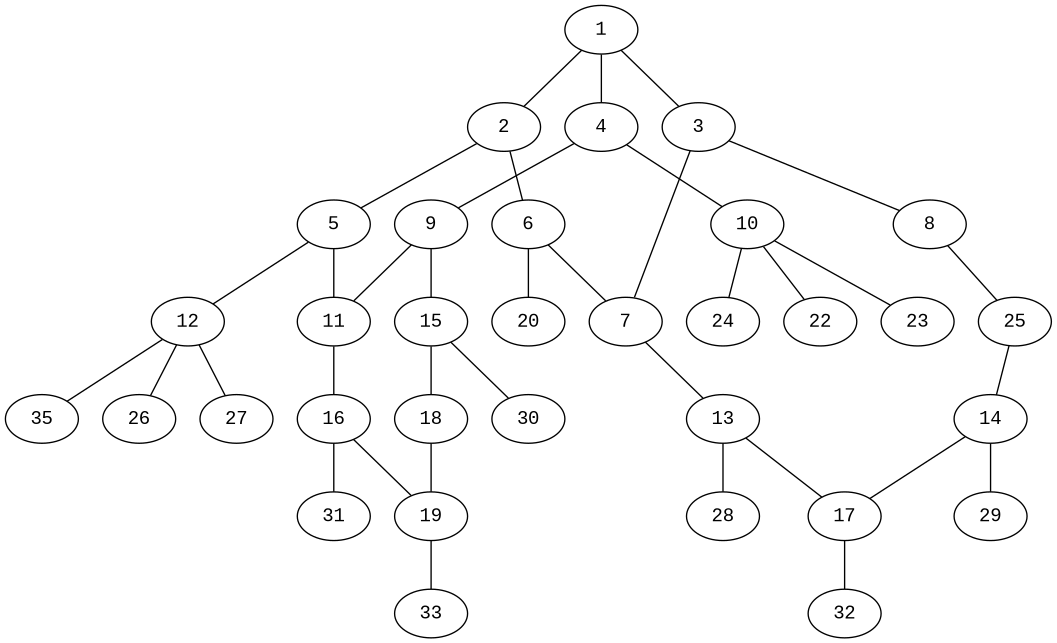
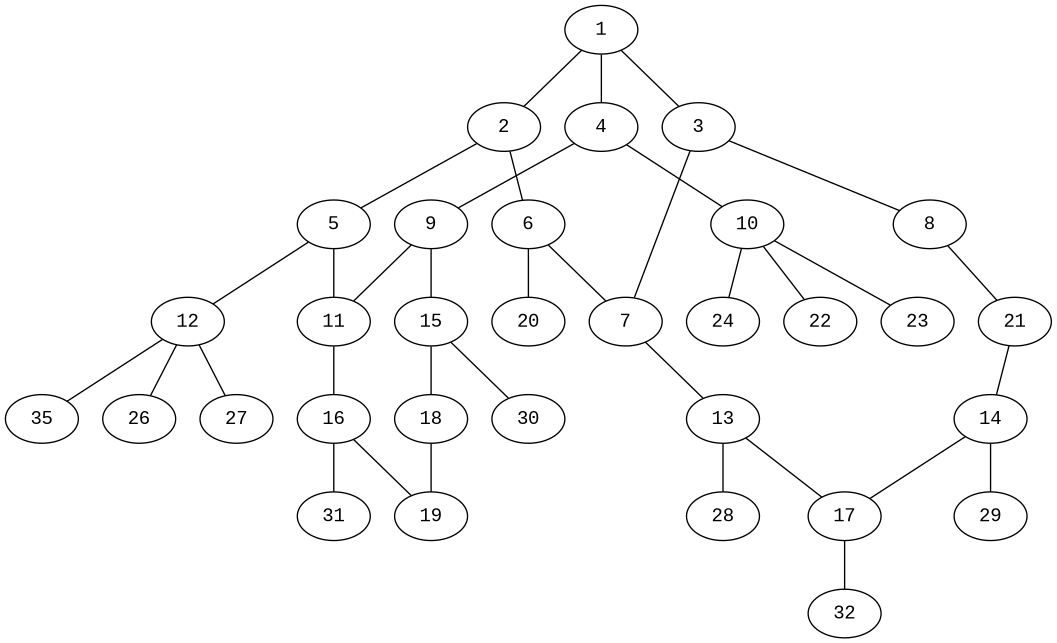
node "25": label "25" -> "21"
node "33": removed
